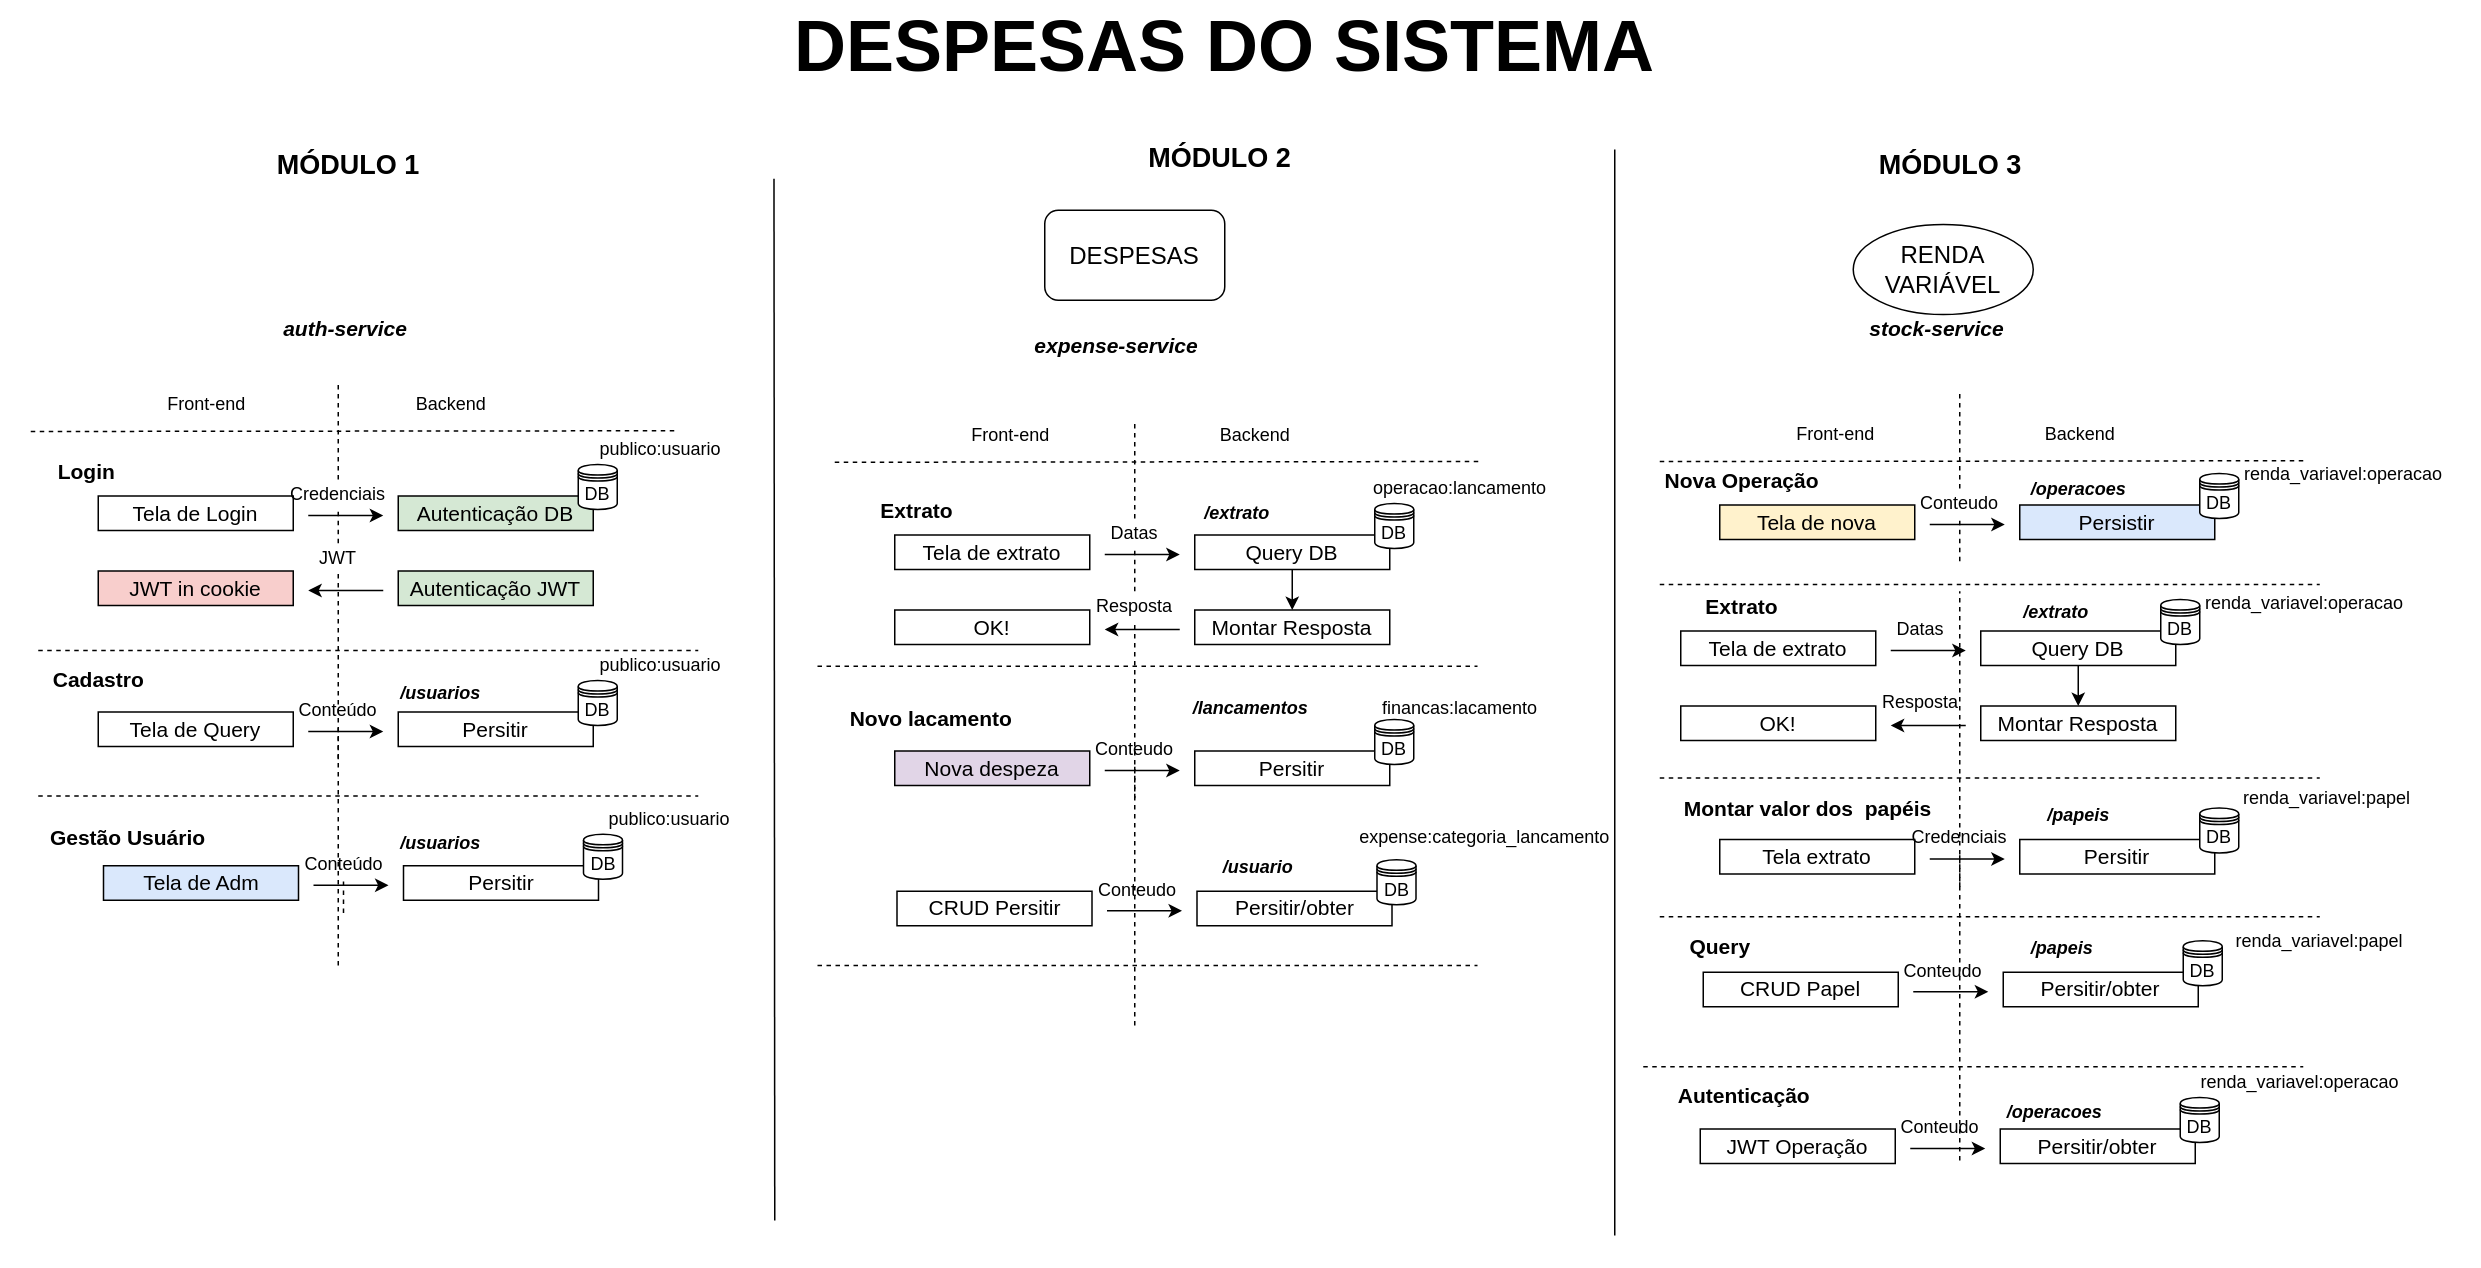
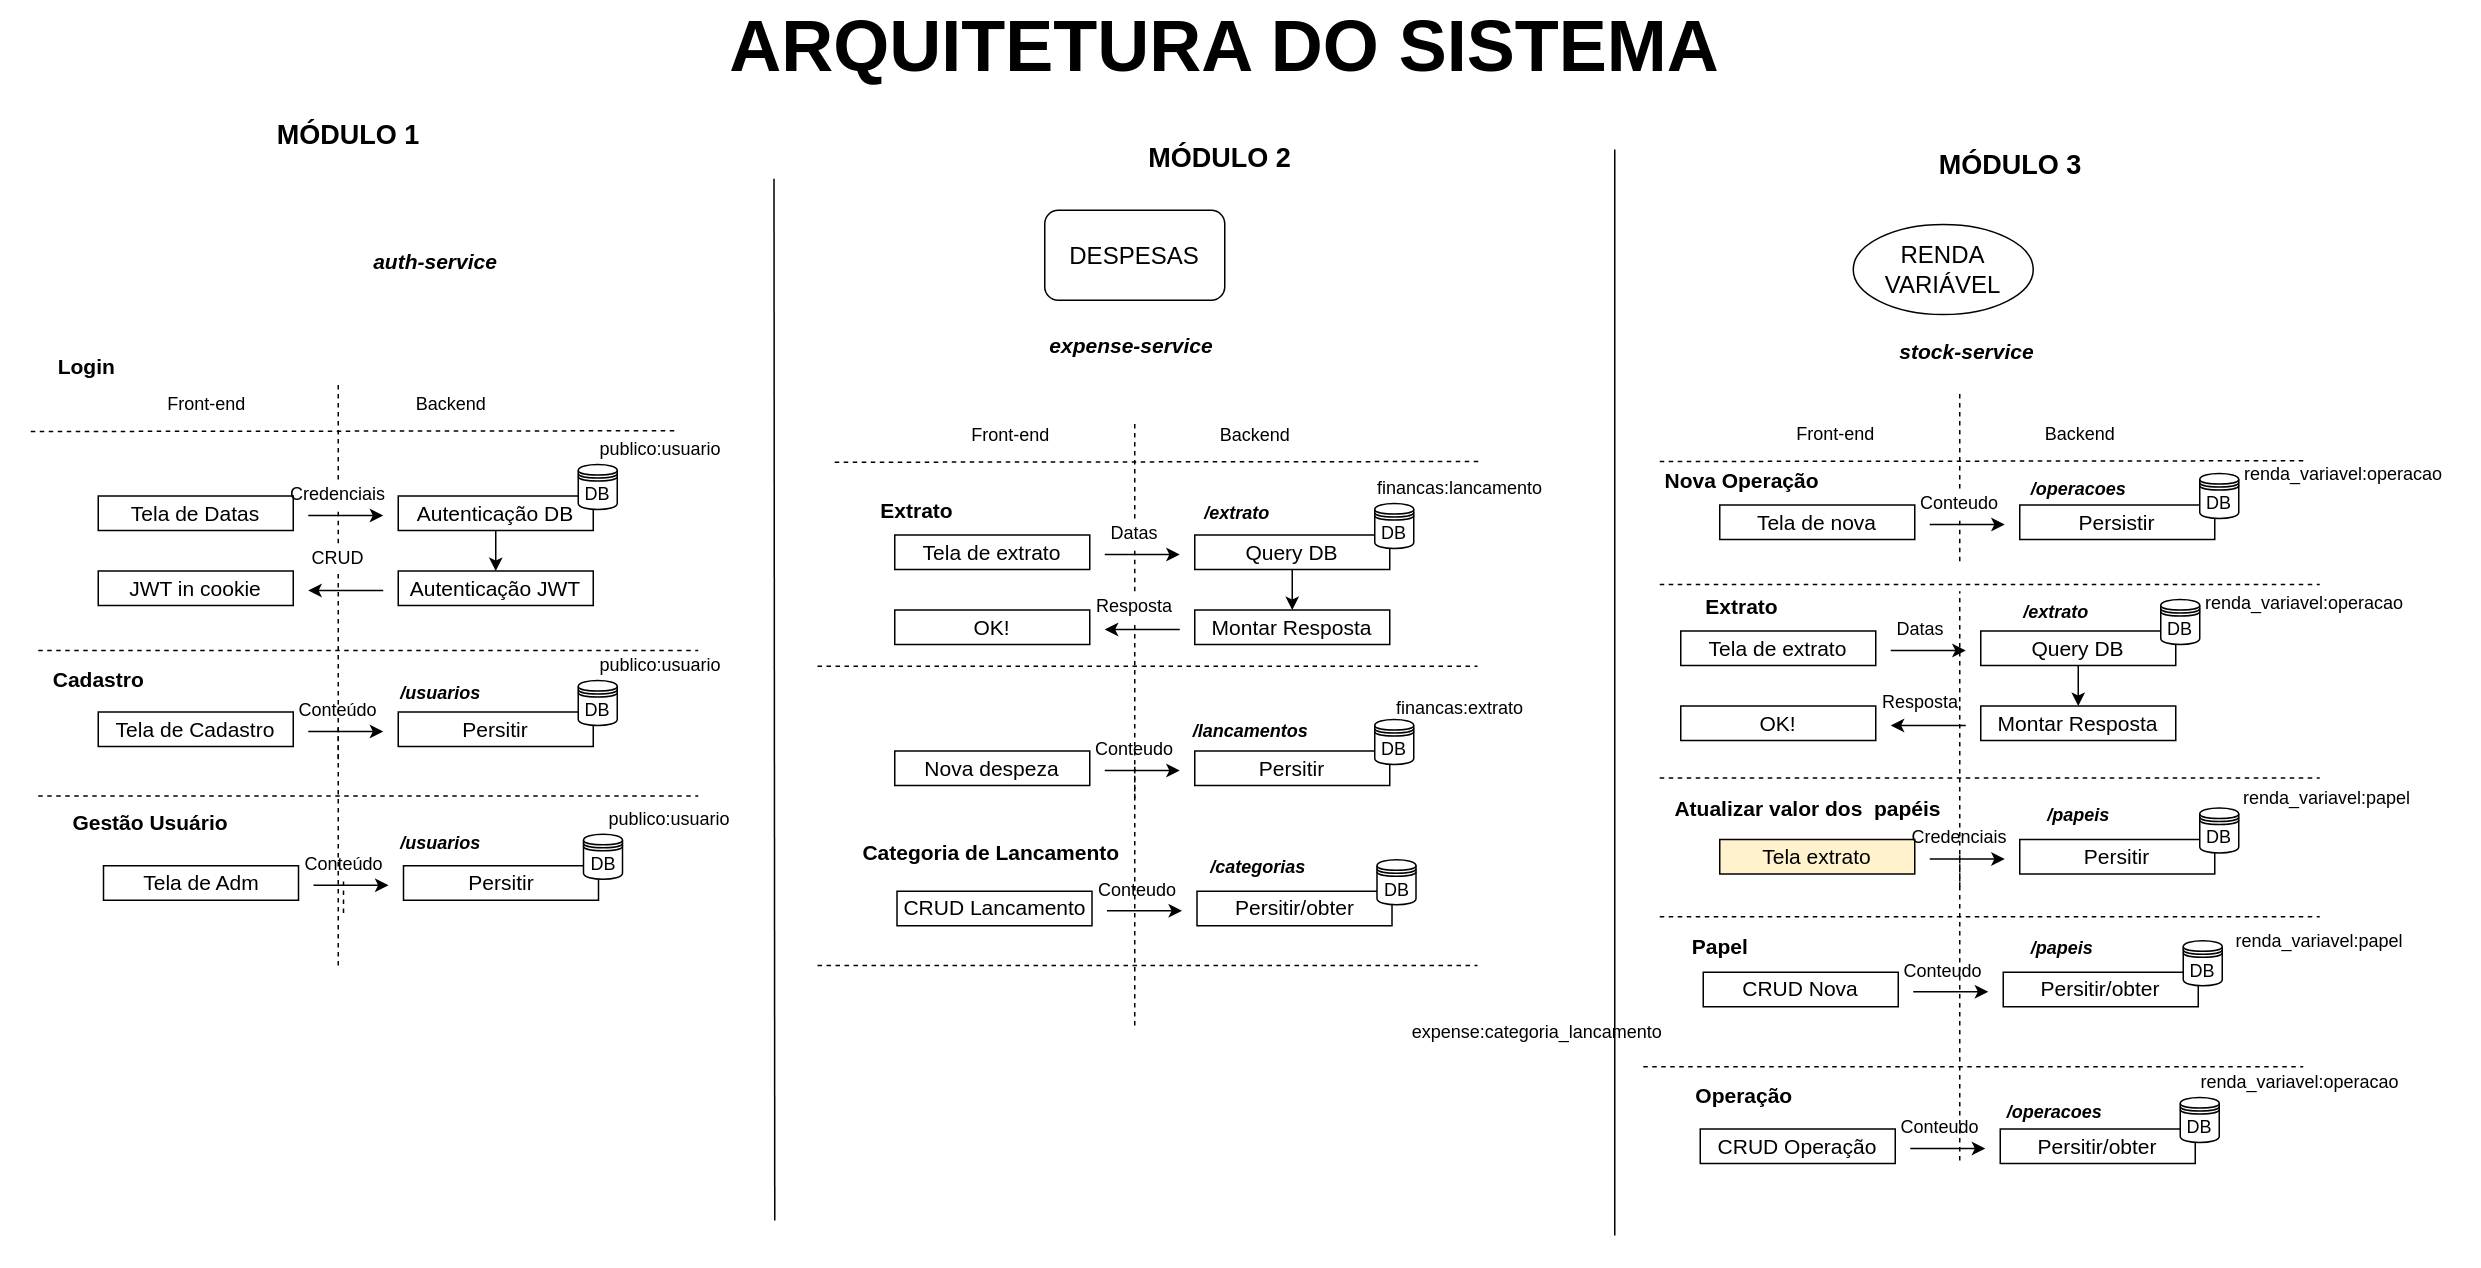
node "DESPESAS DO SISTEMA": label "DESPESAS DO SISTEMA" -> "ARQUITETURA DO SISTEMA"
node "MÓDULO 1": moved (349, 166) -> (349, 136)
node "MÓDULO 3": moved (1951, 166) -> (2011, 166)
node "auth-service": moved (346, 329) -> (436, 262)
node "stock-service": moved (1937, 329) -> (1967, 352)
node "expense-service": moved (1116, 345) -> (1131, 345)
node "Login": moved (87, 472) -> (87, 367)
node "operacao:lancamento": label "operacao:lancamento" -> "financas:lancamento"
node "Autenticação DB": fillcolor #d5e8d4 -> #ffffff
node "Tela de Login": label "Tela de Login" -> "Tela de Datas"
node "Tela de nova": fillcolor #fff2cc -> #ffffff
node "Persistir": fillcolor #dae8fc -> #ffffff
edge "Autenticação DB" -> "Autenticação JWT": added
node "JWT": label "JWT" -> "CRUD"
node "JWT in cookie": fillcolor #f8cecc -> #ffffff
node "Autenticação JWT": fillcolor #d5e8d4 -> #ffffff
node "/lancamentos": moved (1251, 709) -> (1251, 731)
node "financas:lacamento": label "financas:lacamento" -> "financas:extrato"
node "Novo lacamento": removed
node "Tela de Query": label "Tela de Query" -> "Tela de Cadastro"
node "Nova despeza": fillcolor #e1d5e7 -> #ffffff
node "Montar valor dos papéis": label "Montar valor dos papéis" -> "Atualizar valor dos papéis"
node "expense:categoria_lancamento": moved (1485, 837) -> (1538, 1032)
node "Gestão Usuário": moved (128, 838) -> (151, 823)
node "Categoria de Lancamento": added
node "Tela extrato": fillcolor #ffffff -> #fff2cc
node "/usuario": label "/usuario" -> "/categorias"
node "Tela de Adm": fillcolor #dae8fc -> #ffffff
node "CRUD Persitir": label "CRUD Persitir" -> "CRUD Lancamento"
node "Query": label "Query" -> "Papel"
node "CRUD Papel": label "CRUD Papel" -> "CRUD Nova"
node "Autenticação": label "Autenticação" -> "Operação"
node "JWT Operação": label "JWT Operação" -> "CRUD Operação"
